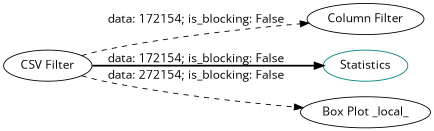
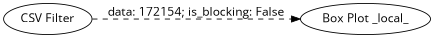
node "Column Filter": removed
node "Statistics": removed
edge "CSV Filter" -> "Box Plot _local_": label "data: 272154; is_blocking: False" -> "data: 172154; is_blocking: False"
